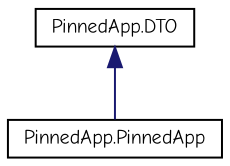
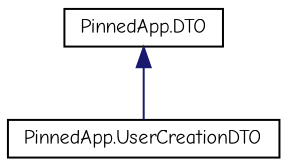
node "PinnedApp.PinnedApp": label "PinnedApp.PinnedApp" -> "PinnedApp.UserCreationDTO"
